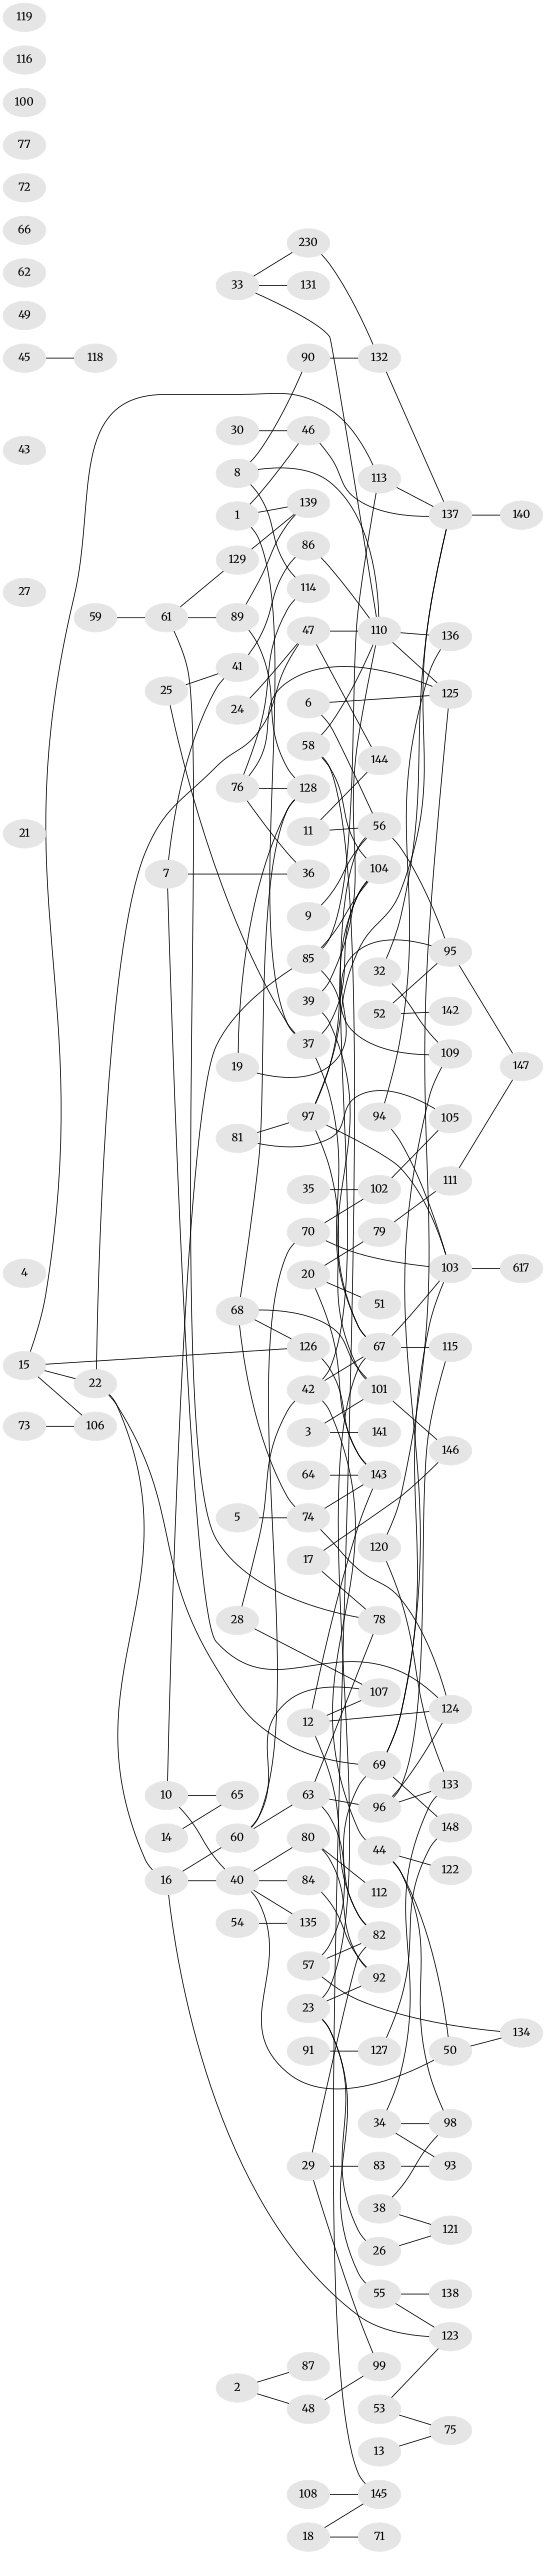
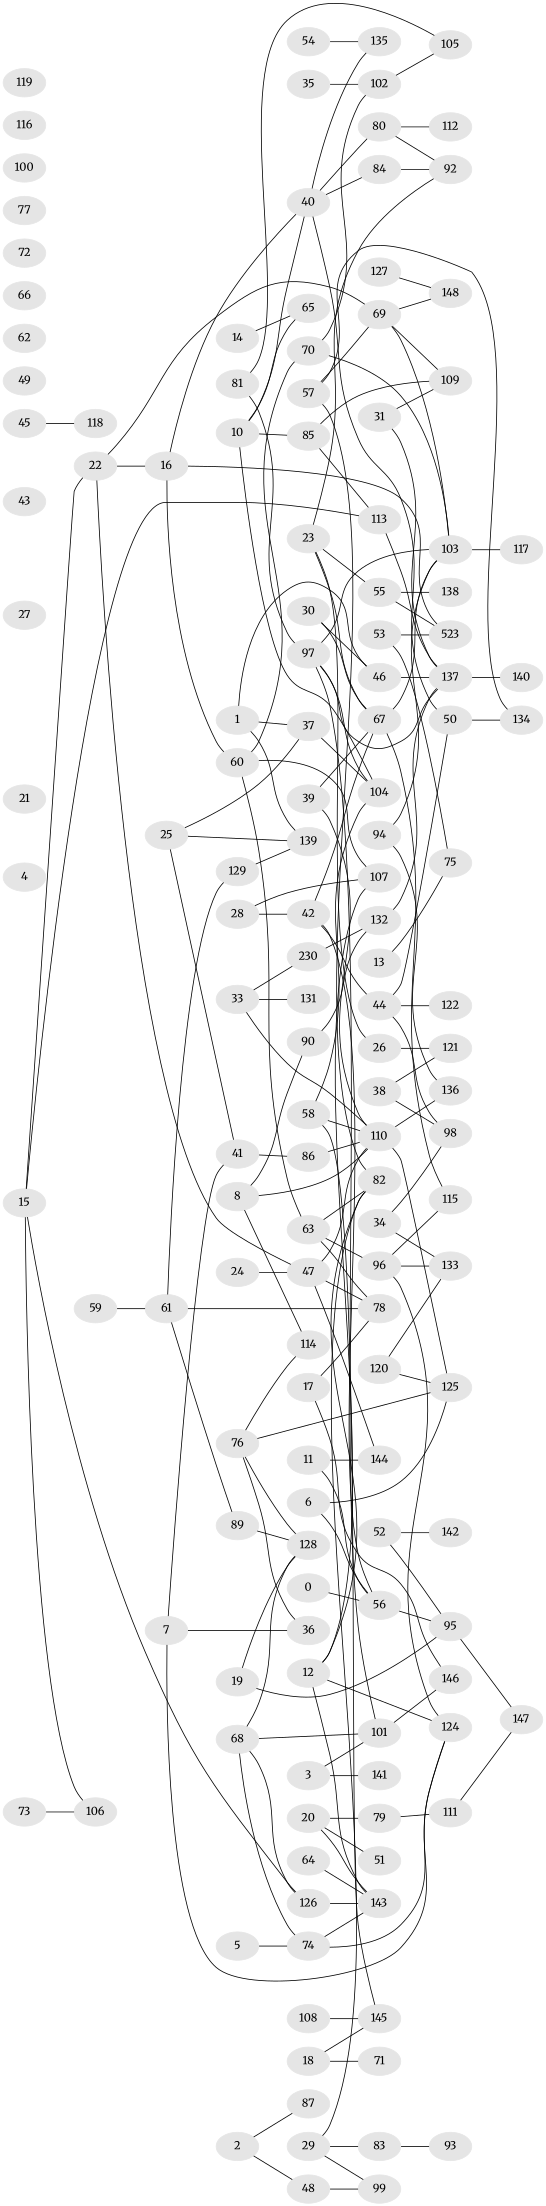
edge "139" -- "89": now "139" -- "25"
edge "104" -- "85": now "104" -- "10"
node "9": label "9" -> "0"
node "32": label "32" -> "31"
edge "37" -- "67": now "30" -- "67"
node "617": label "617" -> "117"
edge "47" -- "78": added
node "91": removed
edge "34" -- "93": removed
node "123": label "123" -> "523"
